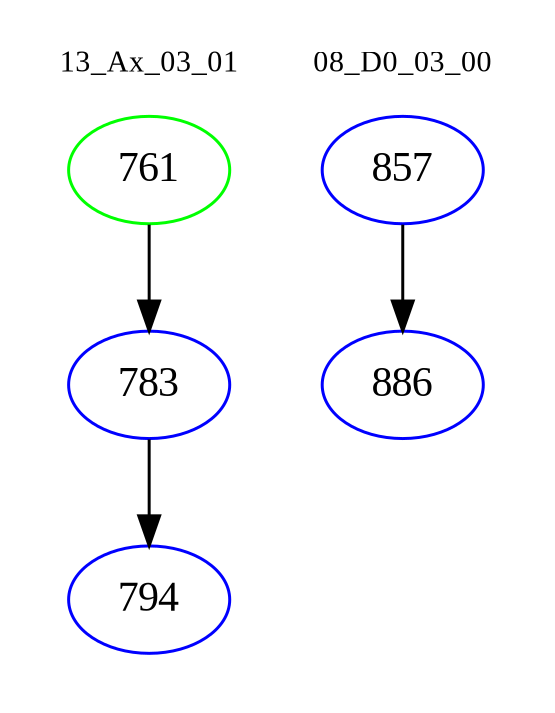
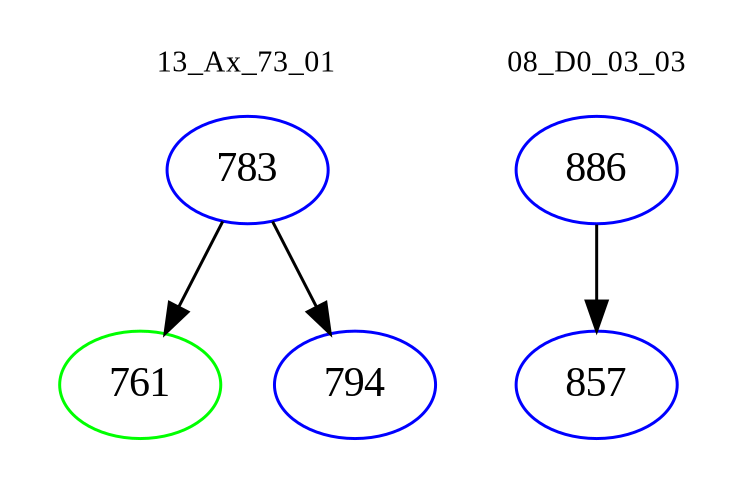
cluster "13_Ax_03_01": label "13_Ax_03_01" -> "13_Ax_73_01"
cluster "08_D0_03_00": label "08_D0_03_00" -> "08_D0_03_03"
edge "761" -> "783": reversed
edge "857" -> "886": reversed
